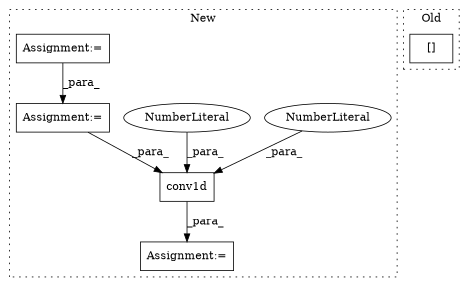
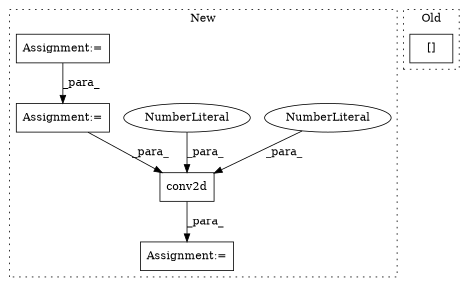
node "conv1d": label "conv1d" -> "conv2d"
